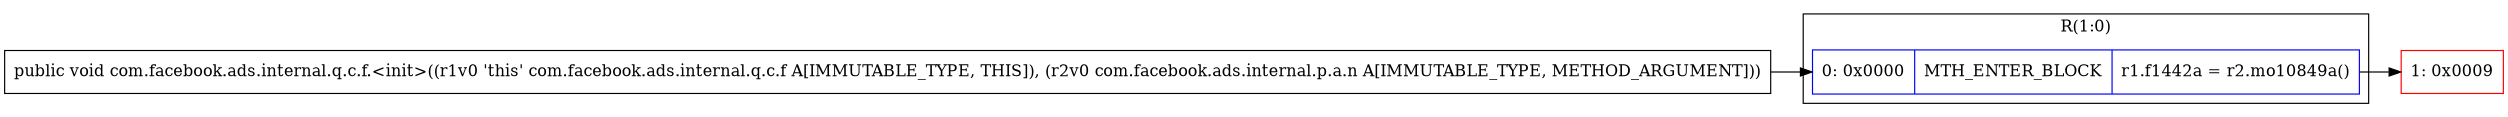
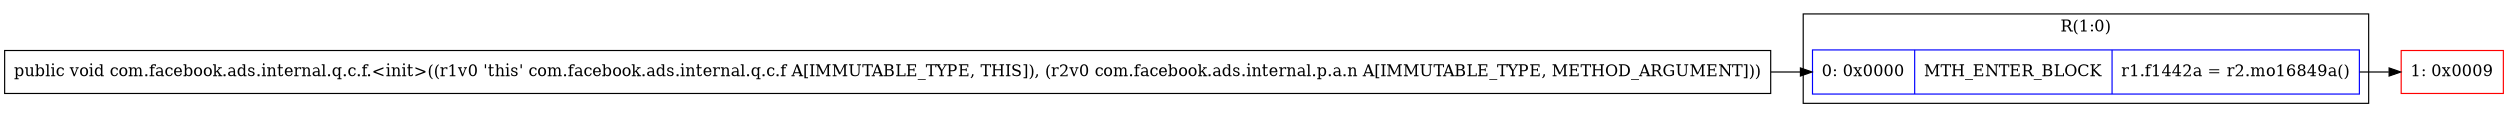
node "0: 0x0000": text "r1.f1442a = r2.mo10849a()" -> "r1.f1442a = r2.mo16849a()"
